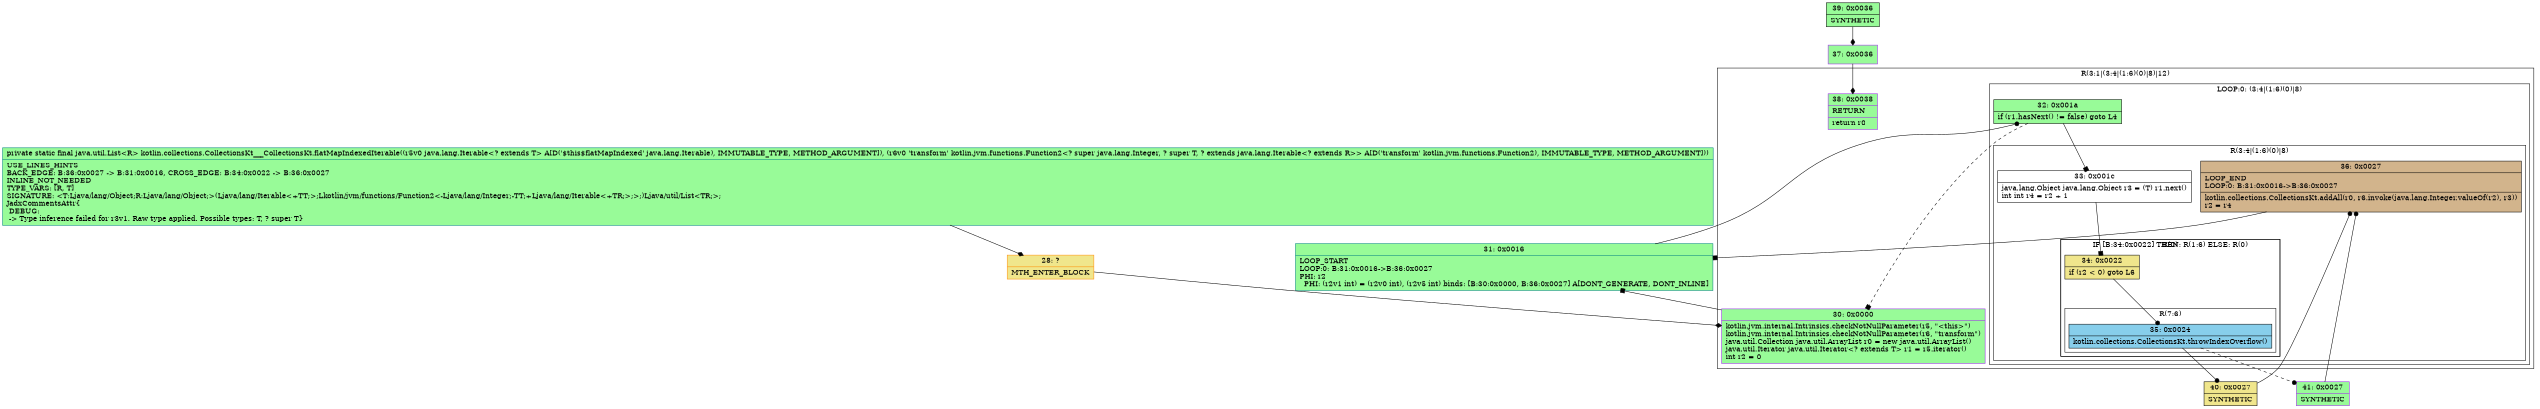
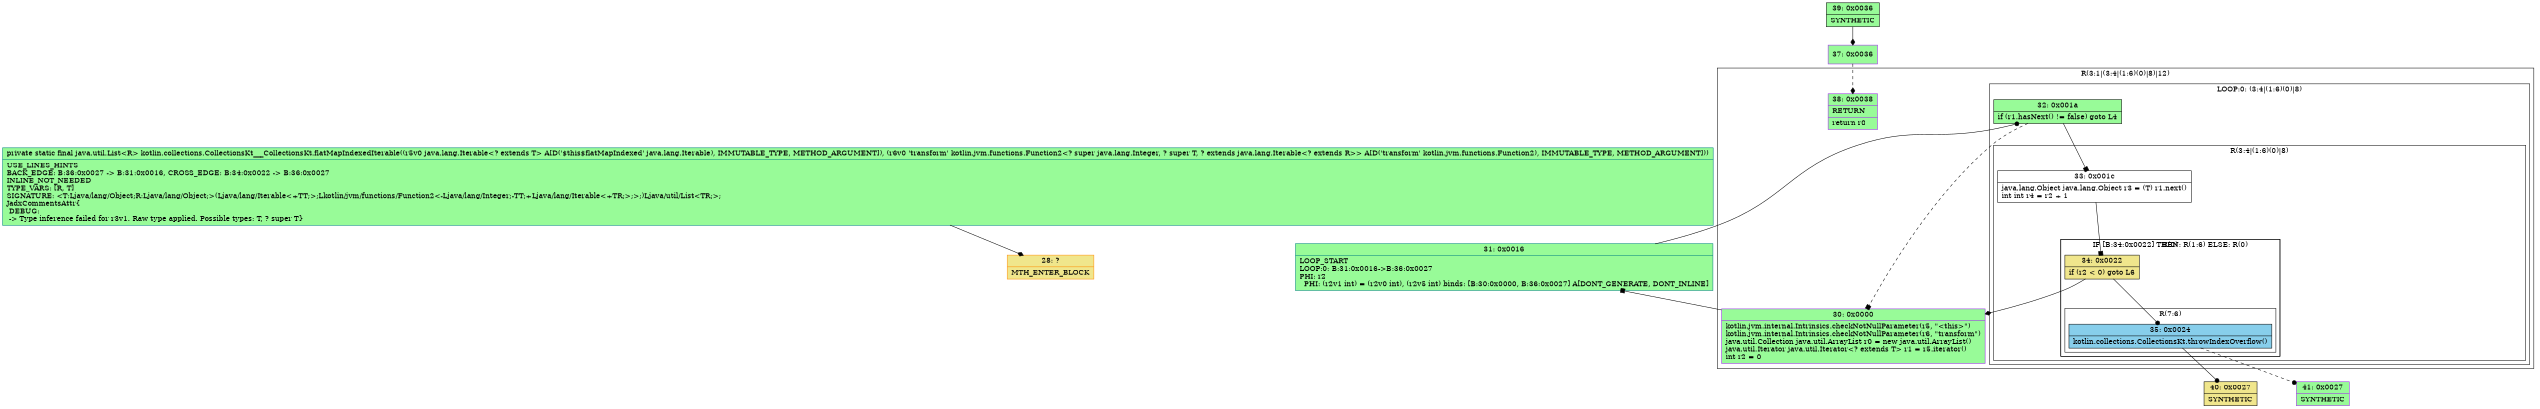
edge "37: 0x0036" -> "38: 0x0038": style solid -> dashed
node "36: 0x0027": removed
edge "28: ?" -> "30: 0x0000": now "34: 0x0022" -> "30: 0x0000"
